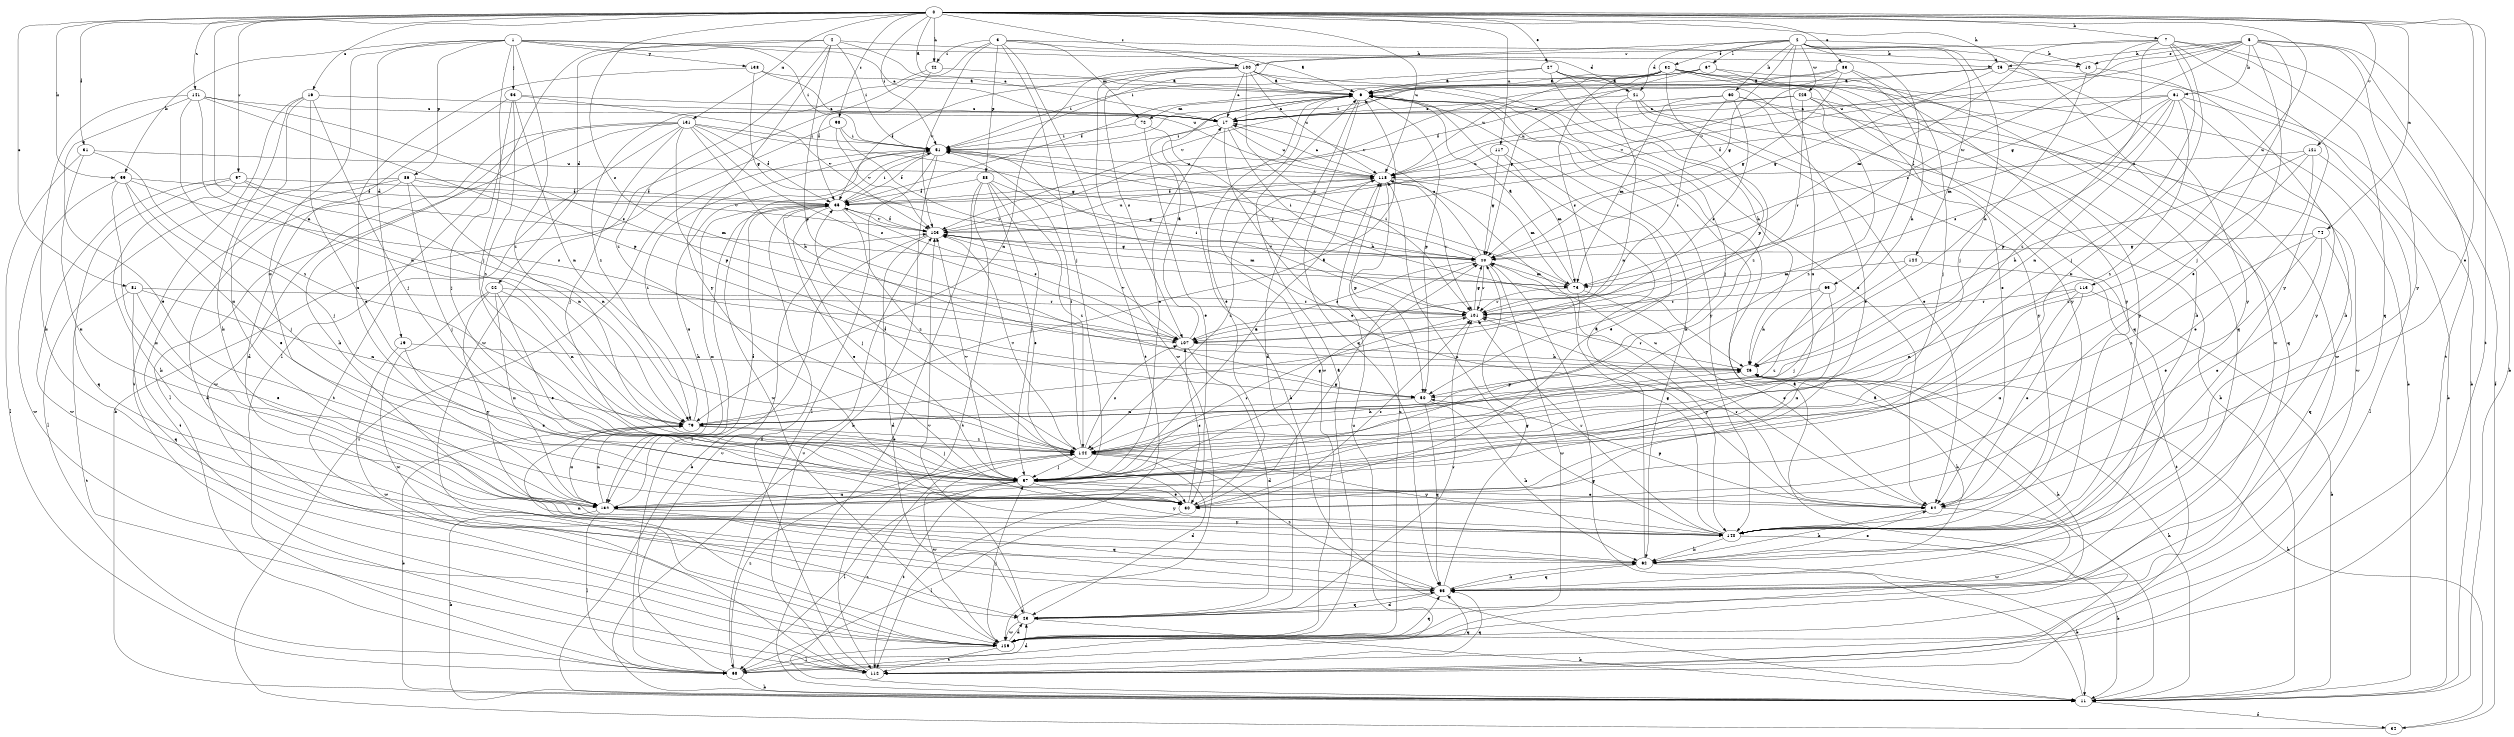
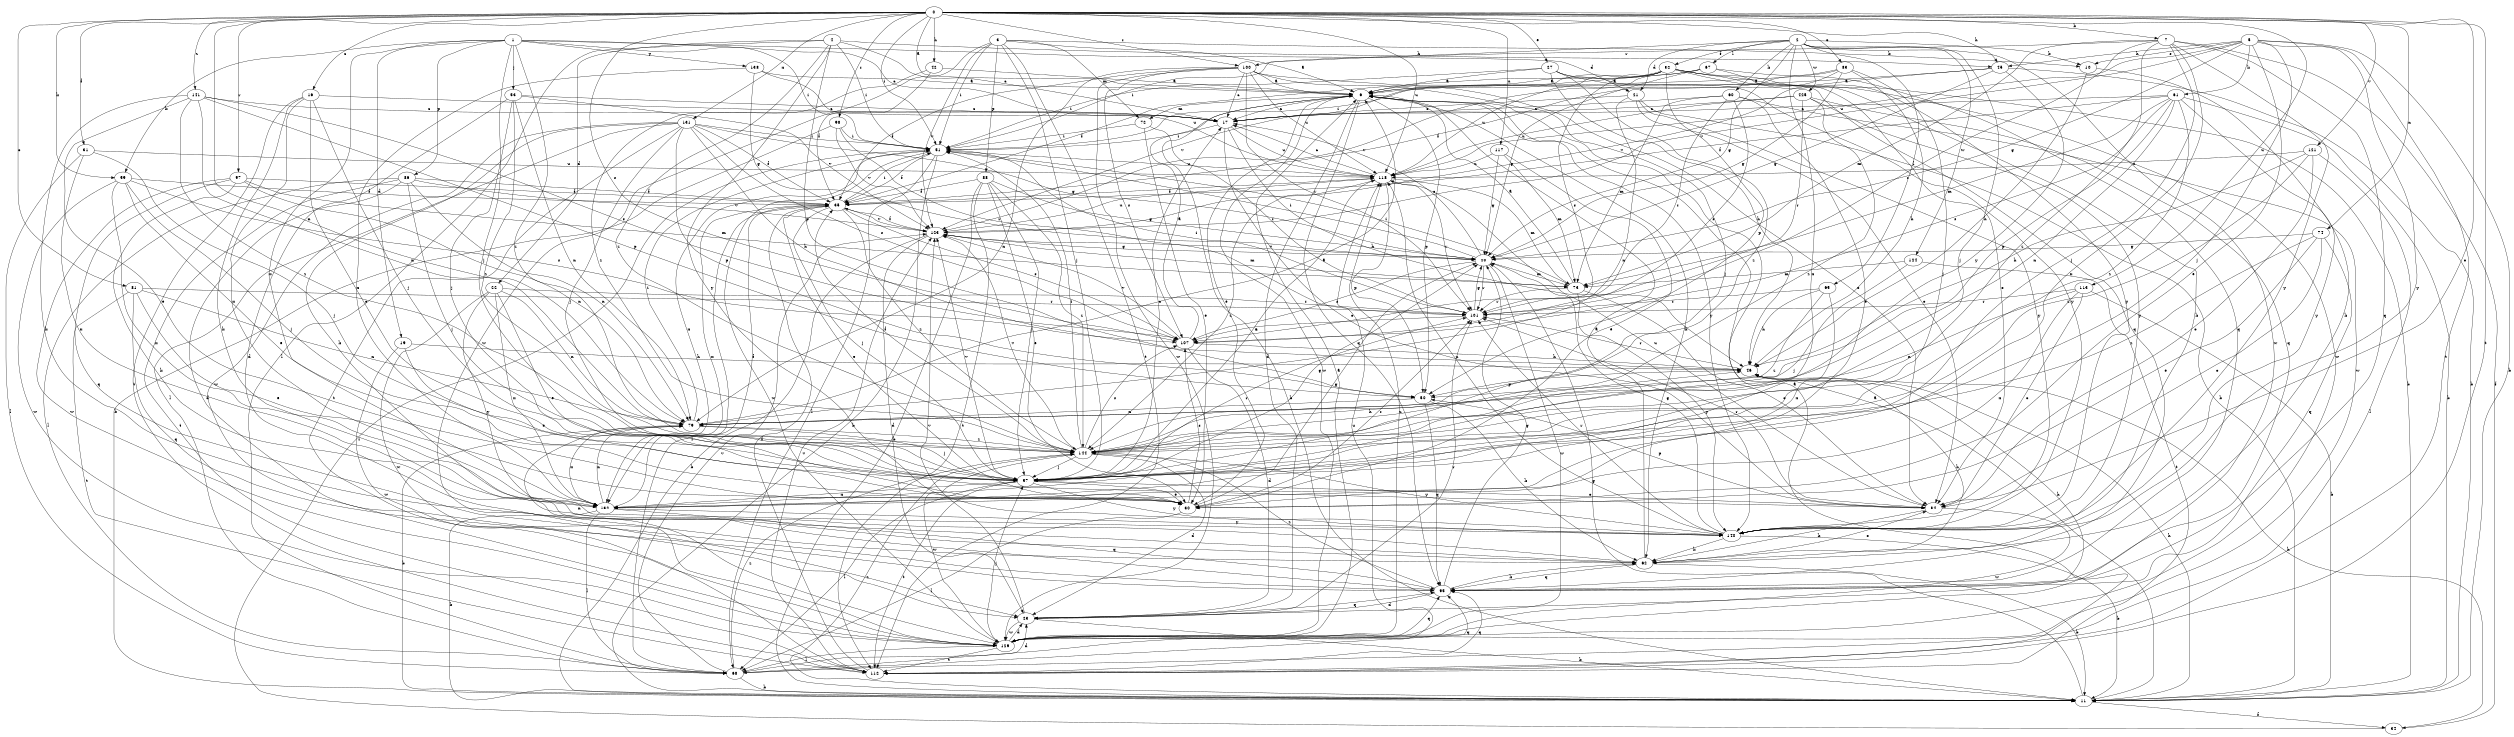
edge "3" -> "42": now "3" -> "51"
edge "45" -> "140": now "45" -> "144"
